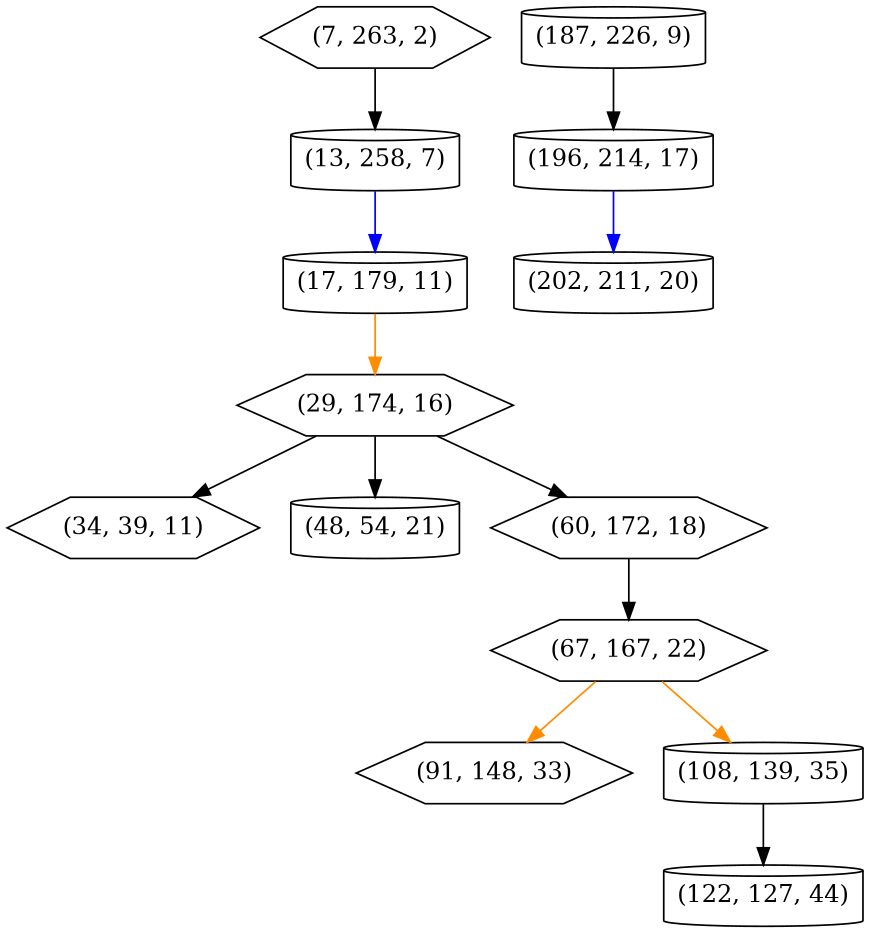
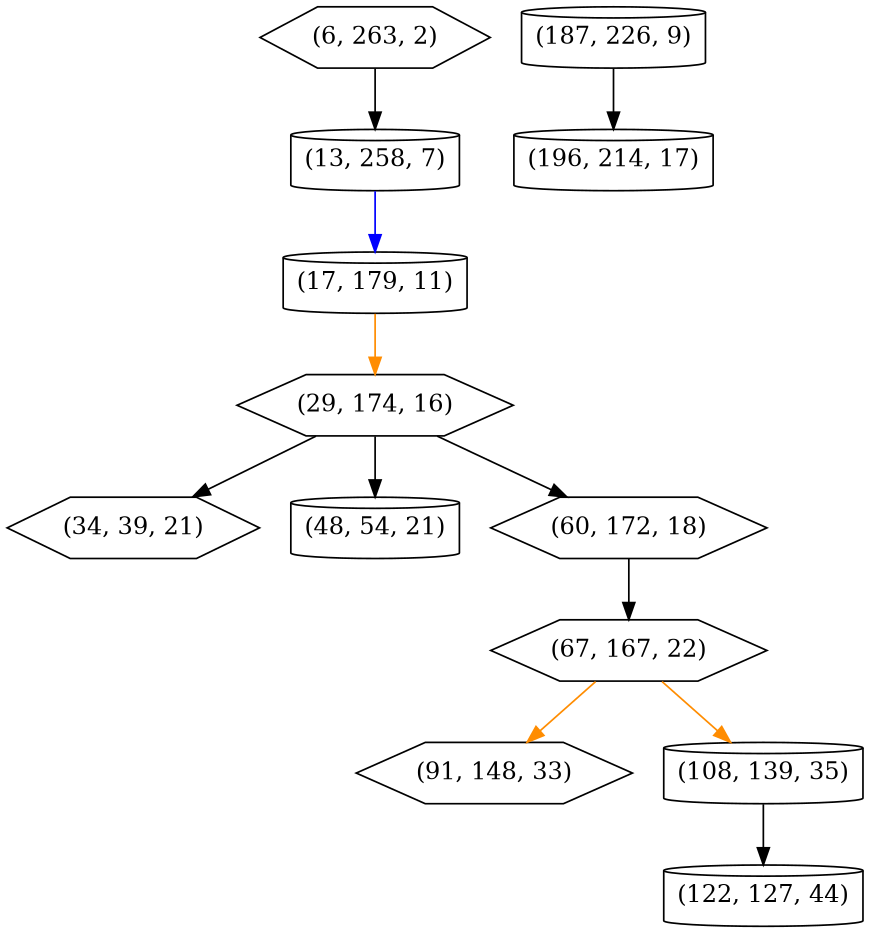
node "(7, 263, 2)": label "(7, 263, 2)" -> "(6, 263, 2)"
node "(202, 211, 20)": removed
node "(34, 39, 11)": label "(34, 39, 11)" -> "(34, 39, 21)"
